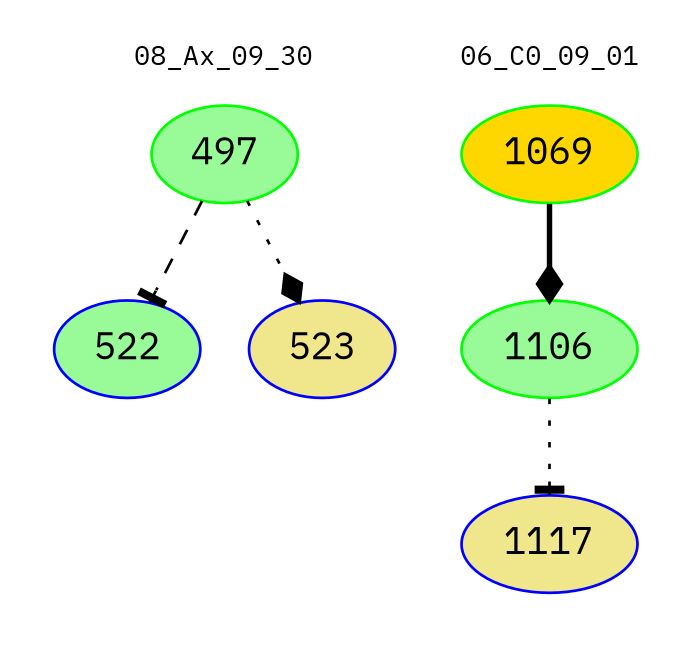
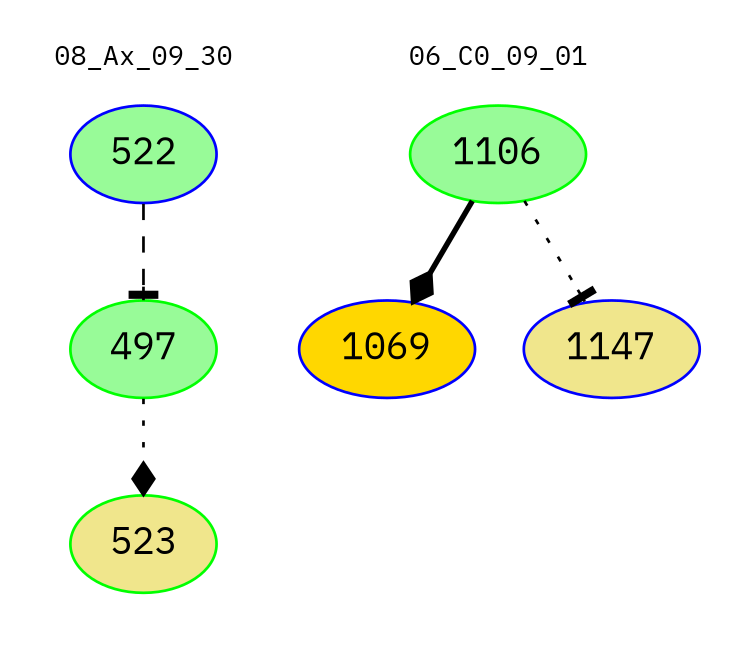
node "1069": color green -> blue
edge "1069" -> "1106": reversed
edge "497" -> "522": reversed
node "523": color blue -> green
node "1117": label "1117" -> "1147"
